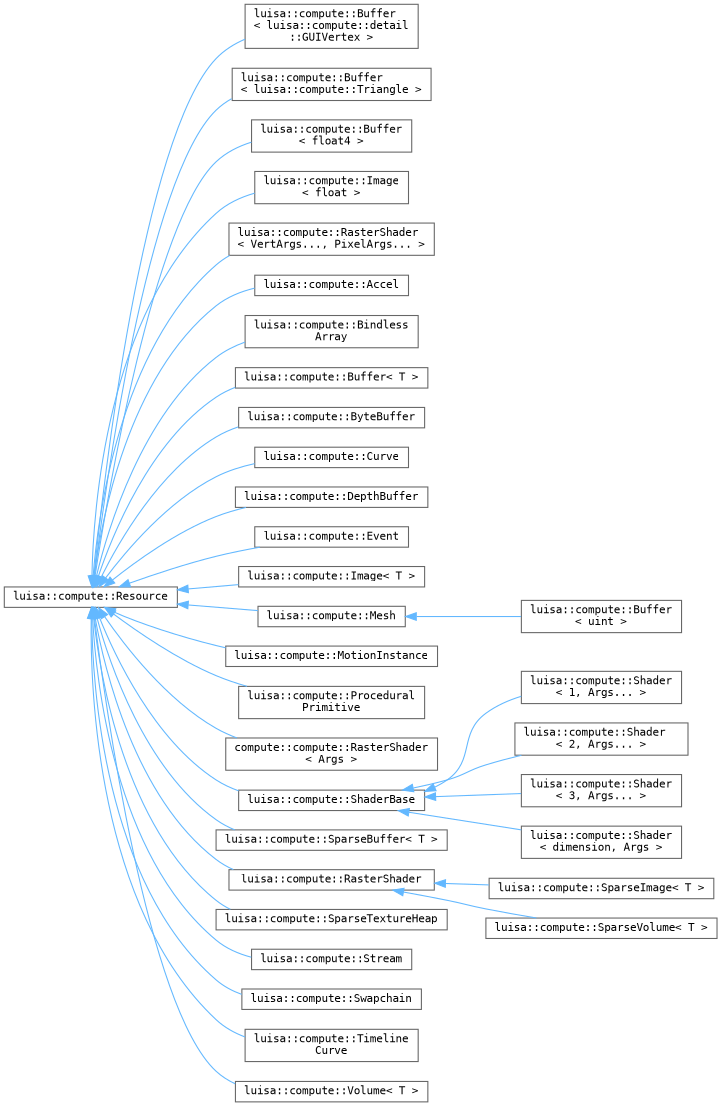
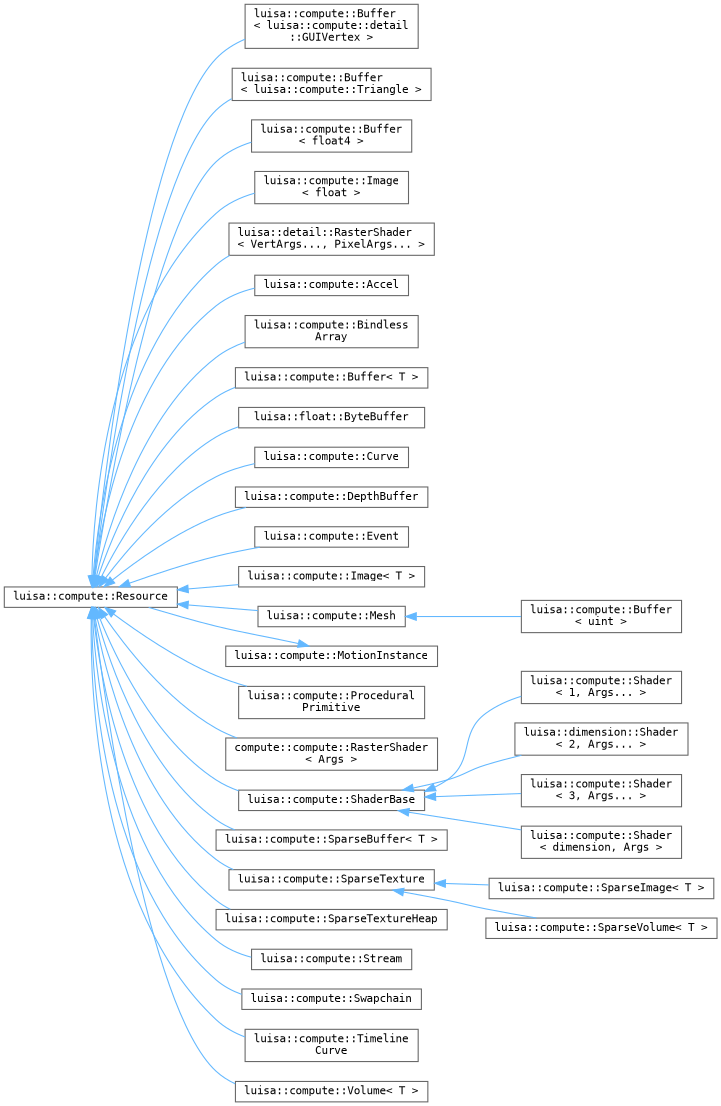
node "luisa::compute::RasterShader < VertArgs..., PixelArgs... >": label "luisa::compute::RasterShader < VertArgs..., PixelArgs... >" -> "luisa::detail::RasterShader < VertArgs..., PixelArgs... >"
node "luisa::compute::ByteBuffer": label "luisa::compute::ByteBuffer" -> "luisa::float::ByteBuffer"
edge "luisa::compute::MotionInstance" -> "luisa::compute::Resource": reversed
node "luisa::compute::Shader < 2, Args... >": label "luisa::compute::Shader < 2, Args... >" -> "luisa::dimension::Shader < 2, Args... >"
node "luisa::compute::RasterShader": label "luisa::compute::RasterShader" -> "luisa::compute::SparseTexture"
